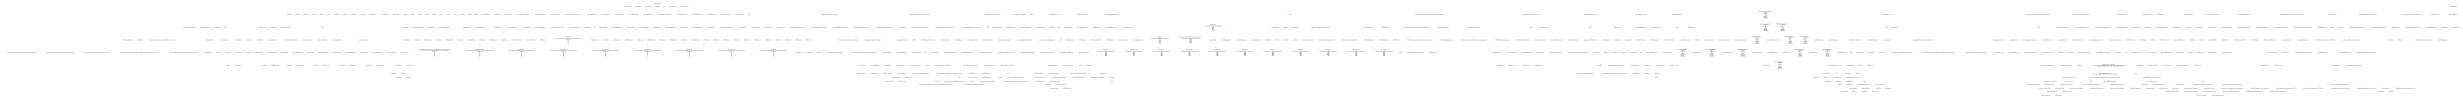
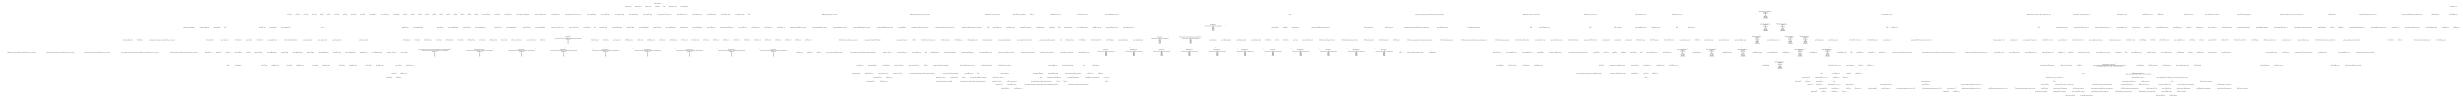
node "(IDENTIFIER,v20,!v20)": added
